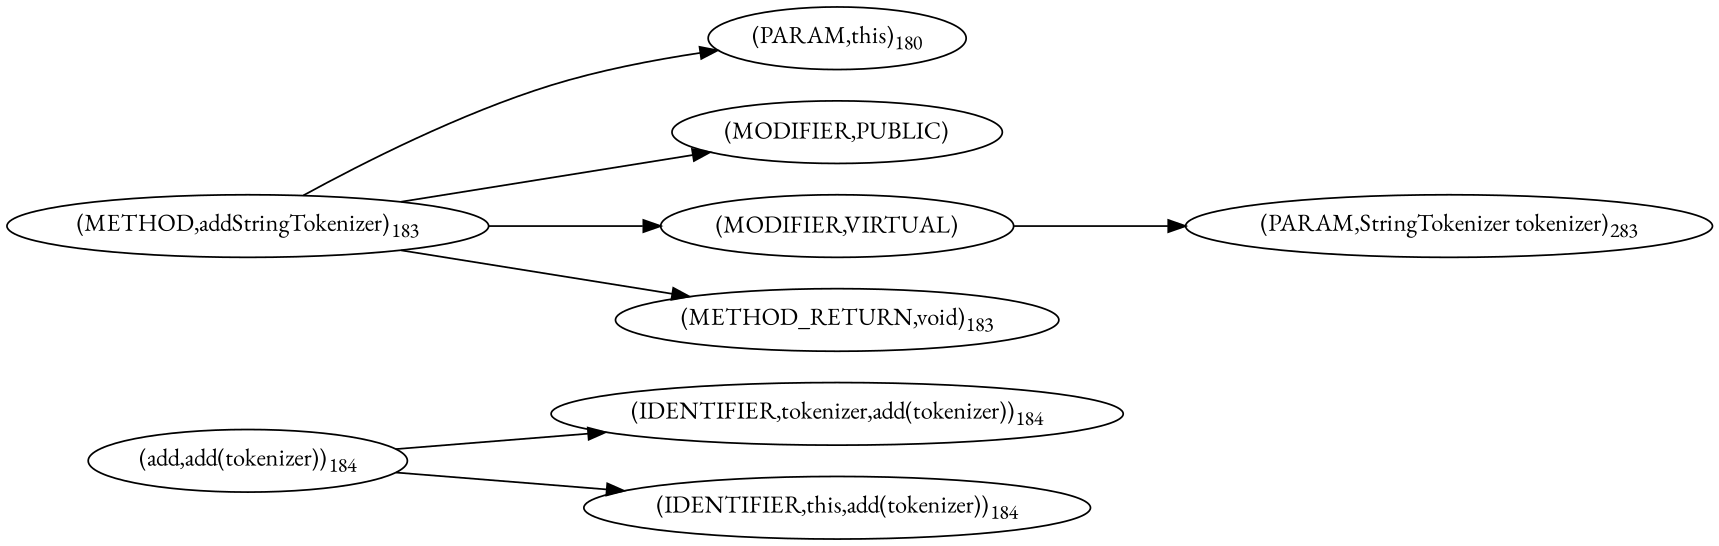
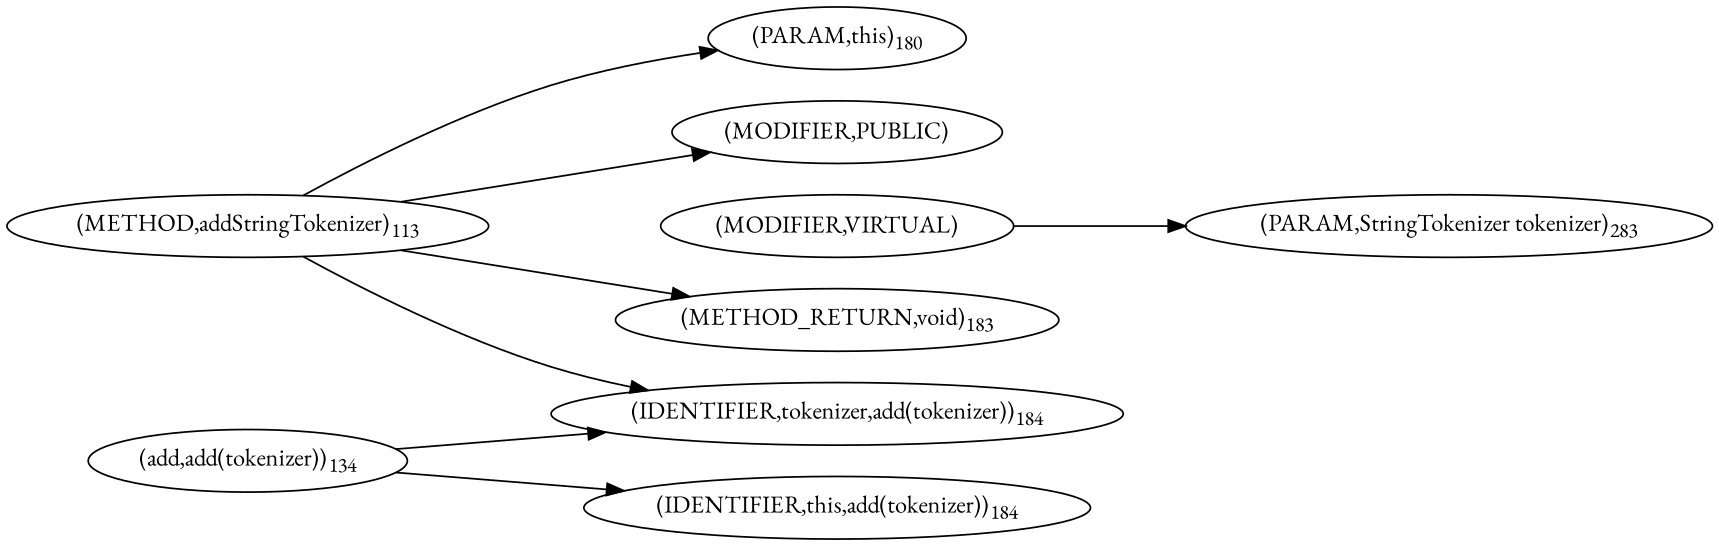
node "(METHOD,addStringTokenizer)": text "183" -> "113"
edge "(METHOD,addStringTokenizer)" -> "(MODIFIER,VIRTUAL)": now "(METHOD,addStringTokenizer)" -> "(IDENTIFIER,tokenizer,add(tokenizer))"
node "(add,add(tokenizer))": text "184" -> "134"
